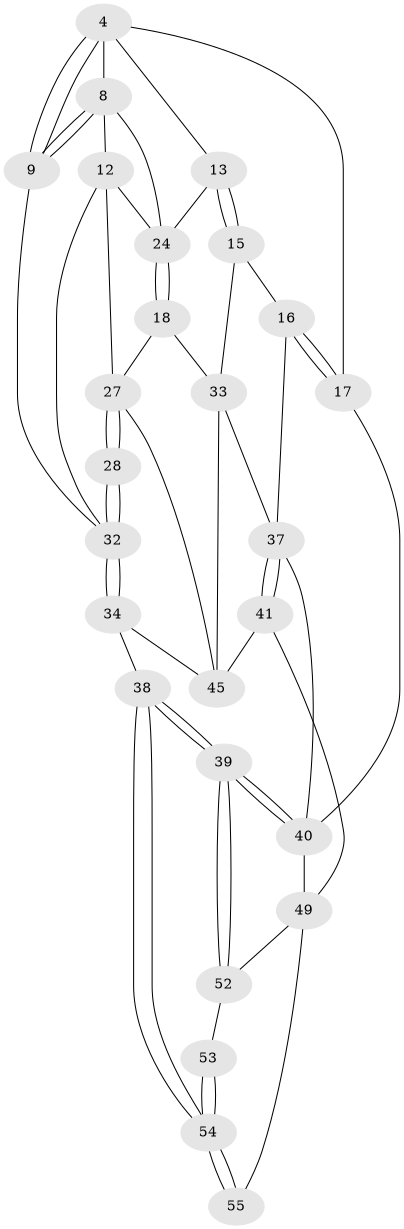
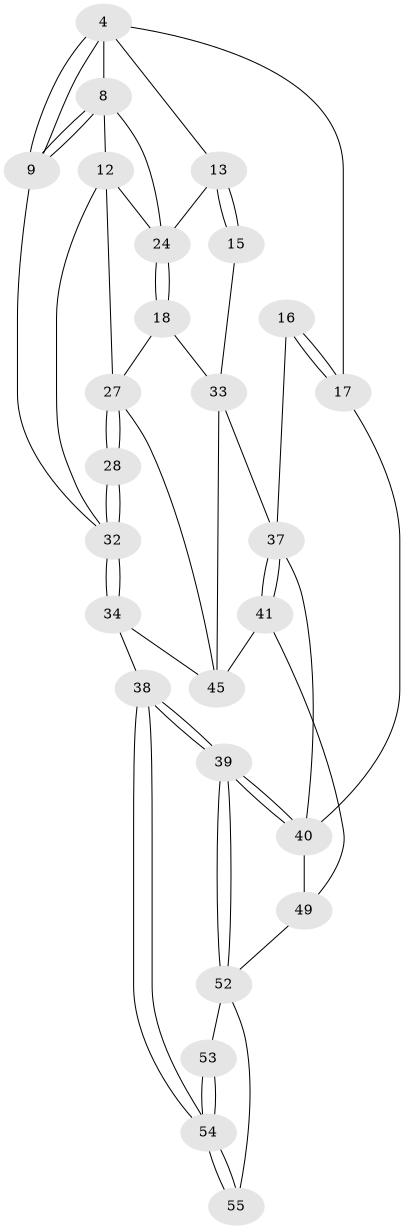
edge "15" -- "16": removed
edge "49" -- "55": now "52" -- "55"
